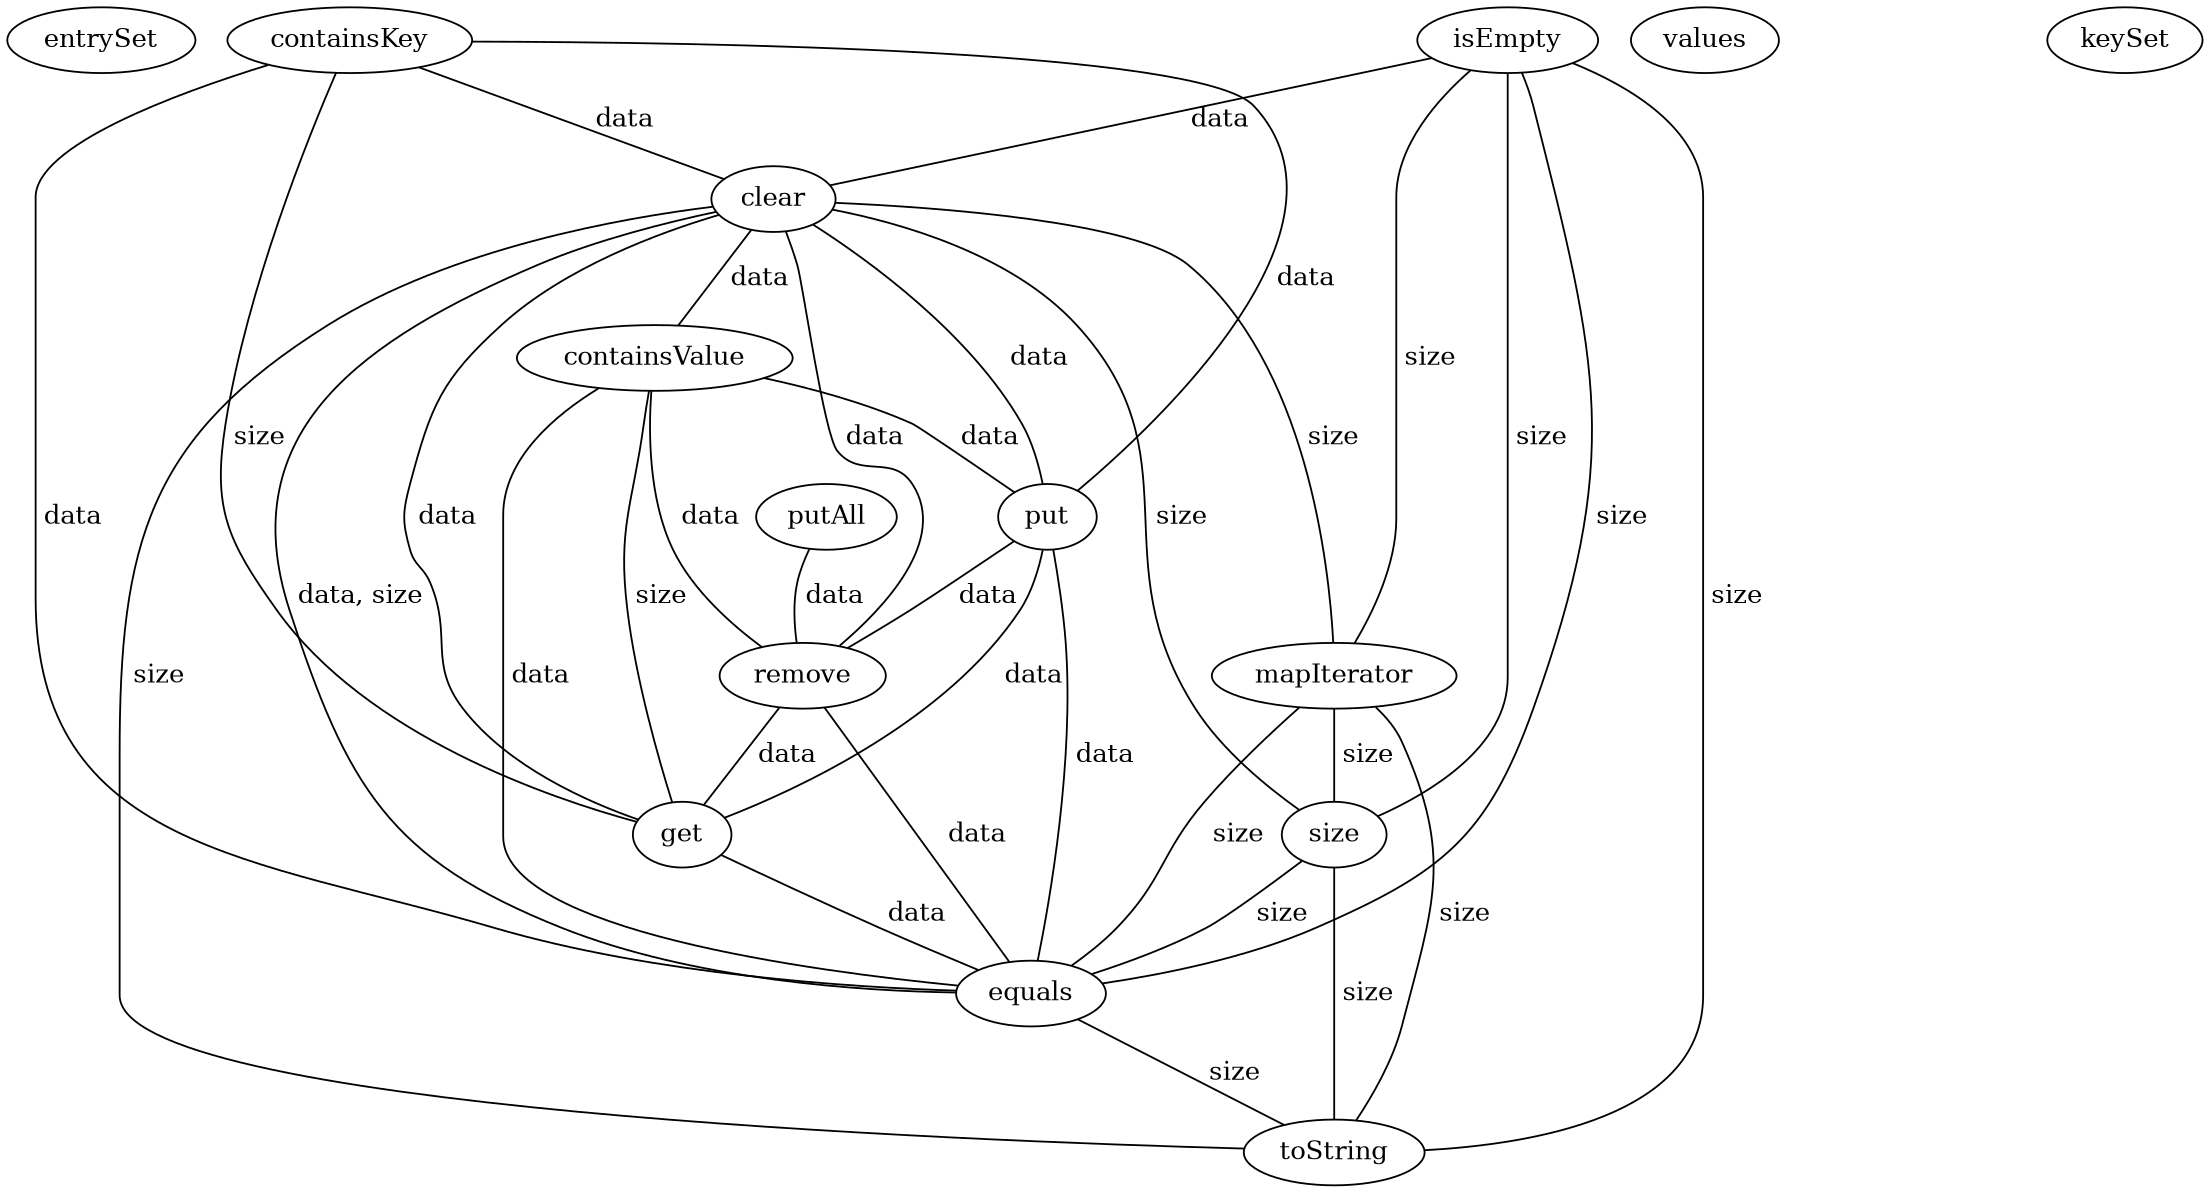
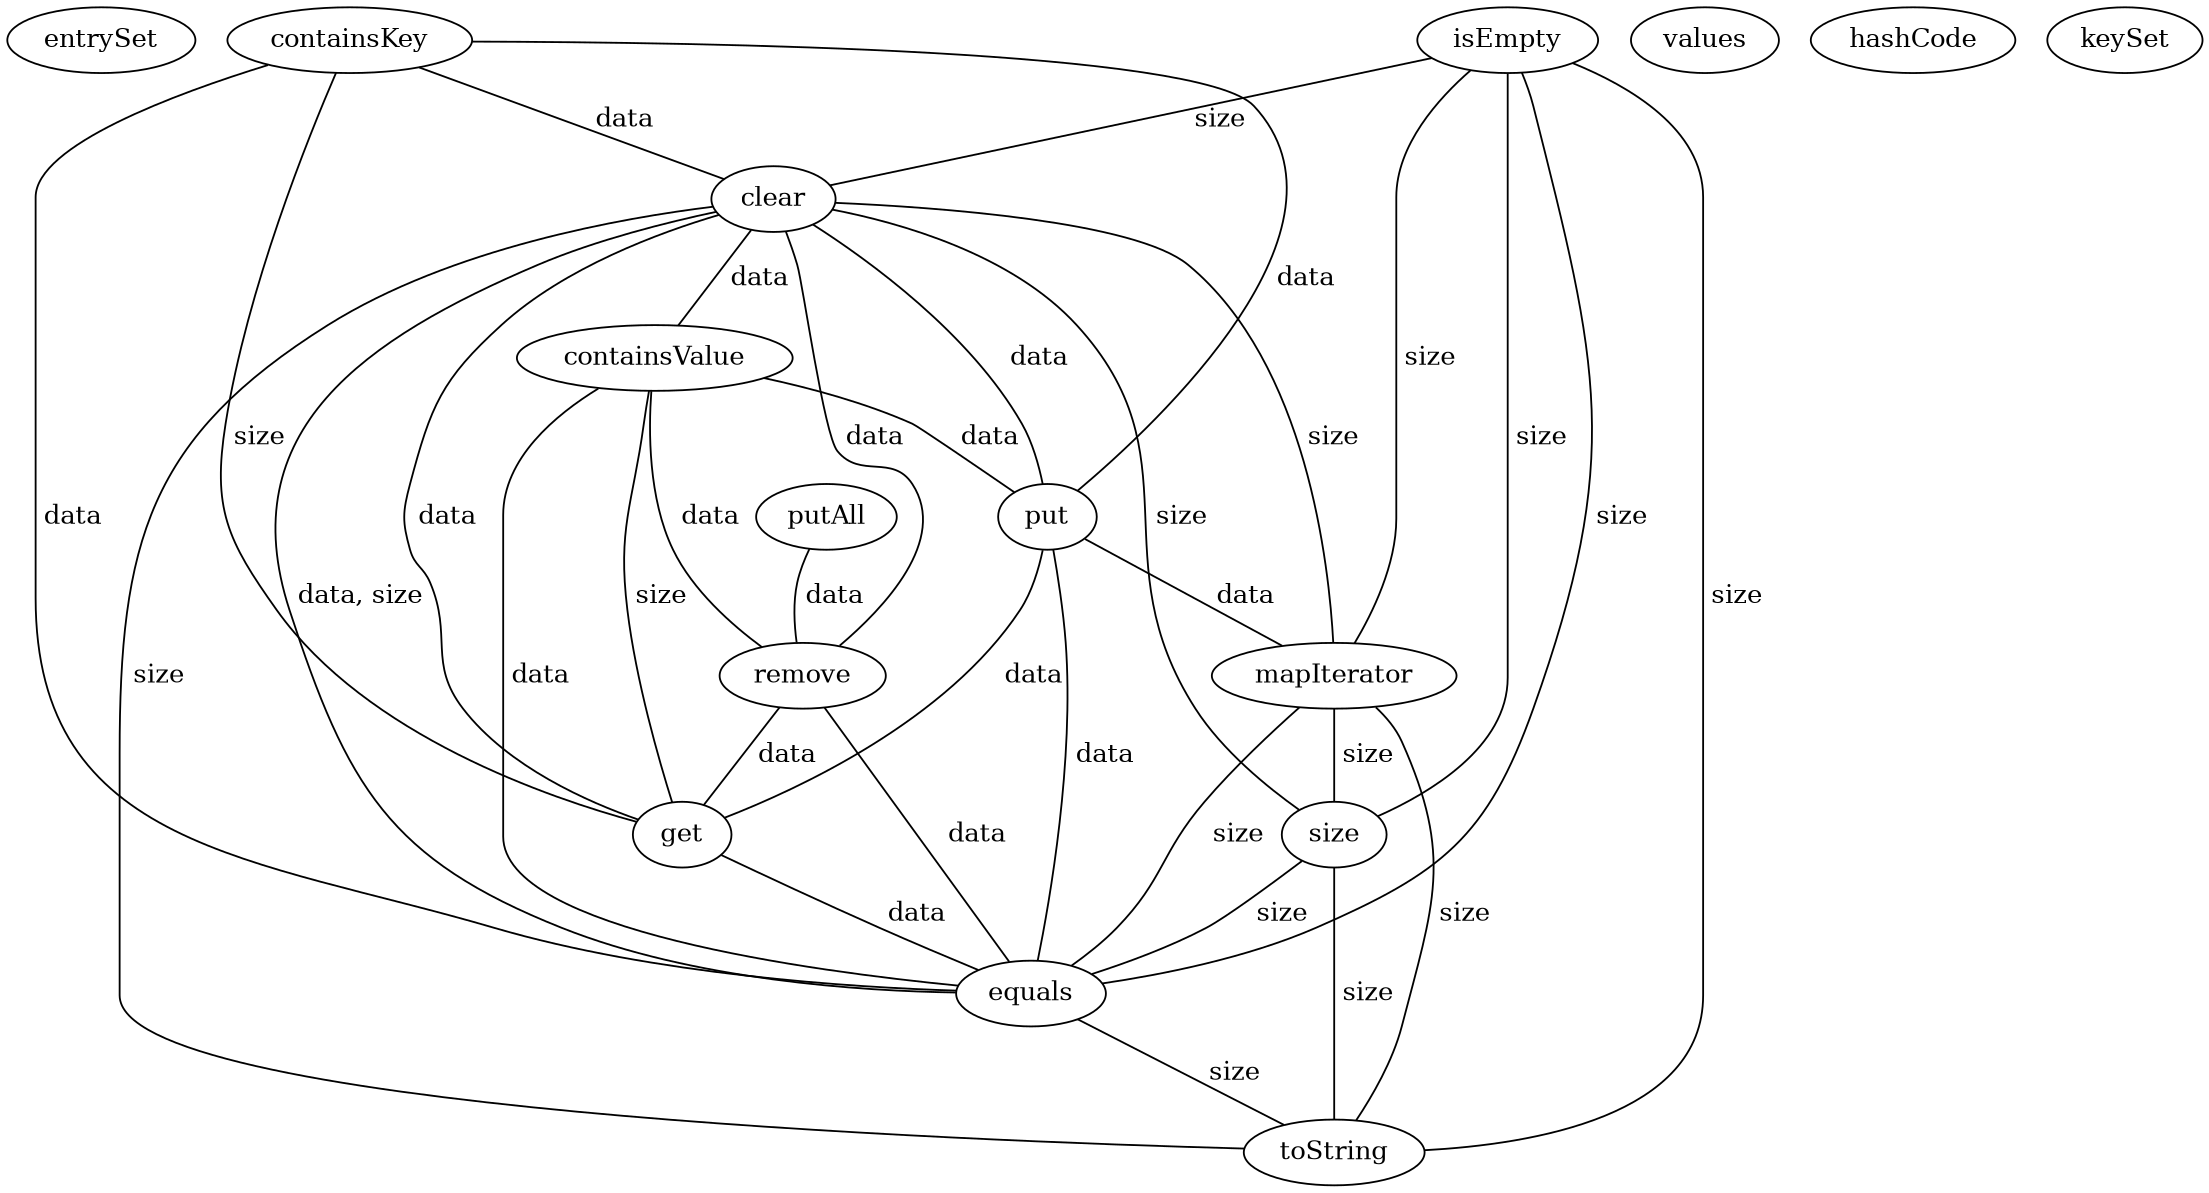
node "hashCode": added
edge "isEmpty" -- "clear": label " data" -> " size"
edge "put" -- "remove": now "put" -- "mapIterator"
